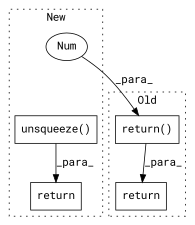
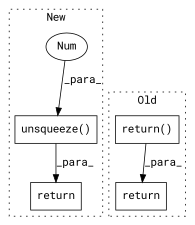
edge "Num" -> "return()": now "Num" -> "unsqueeze()"
